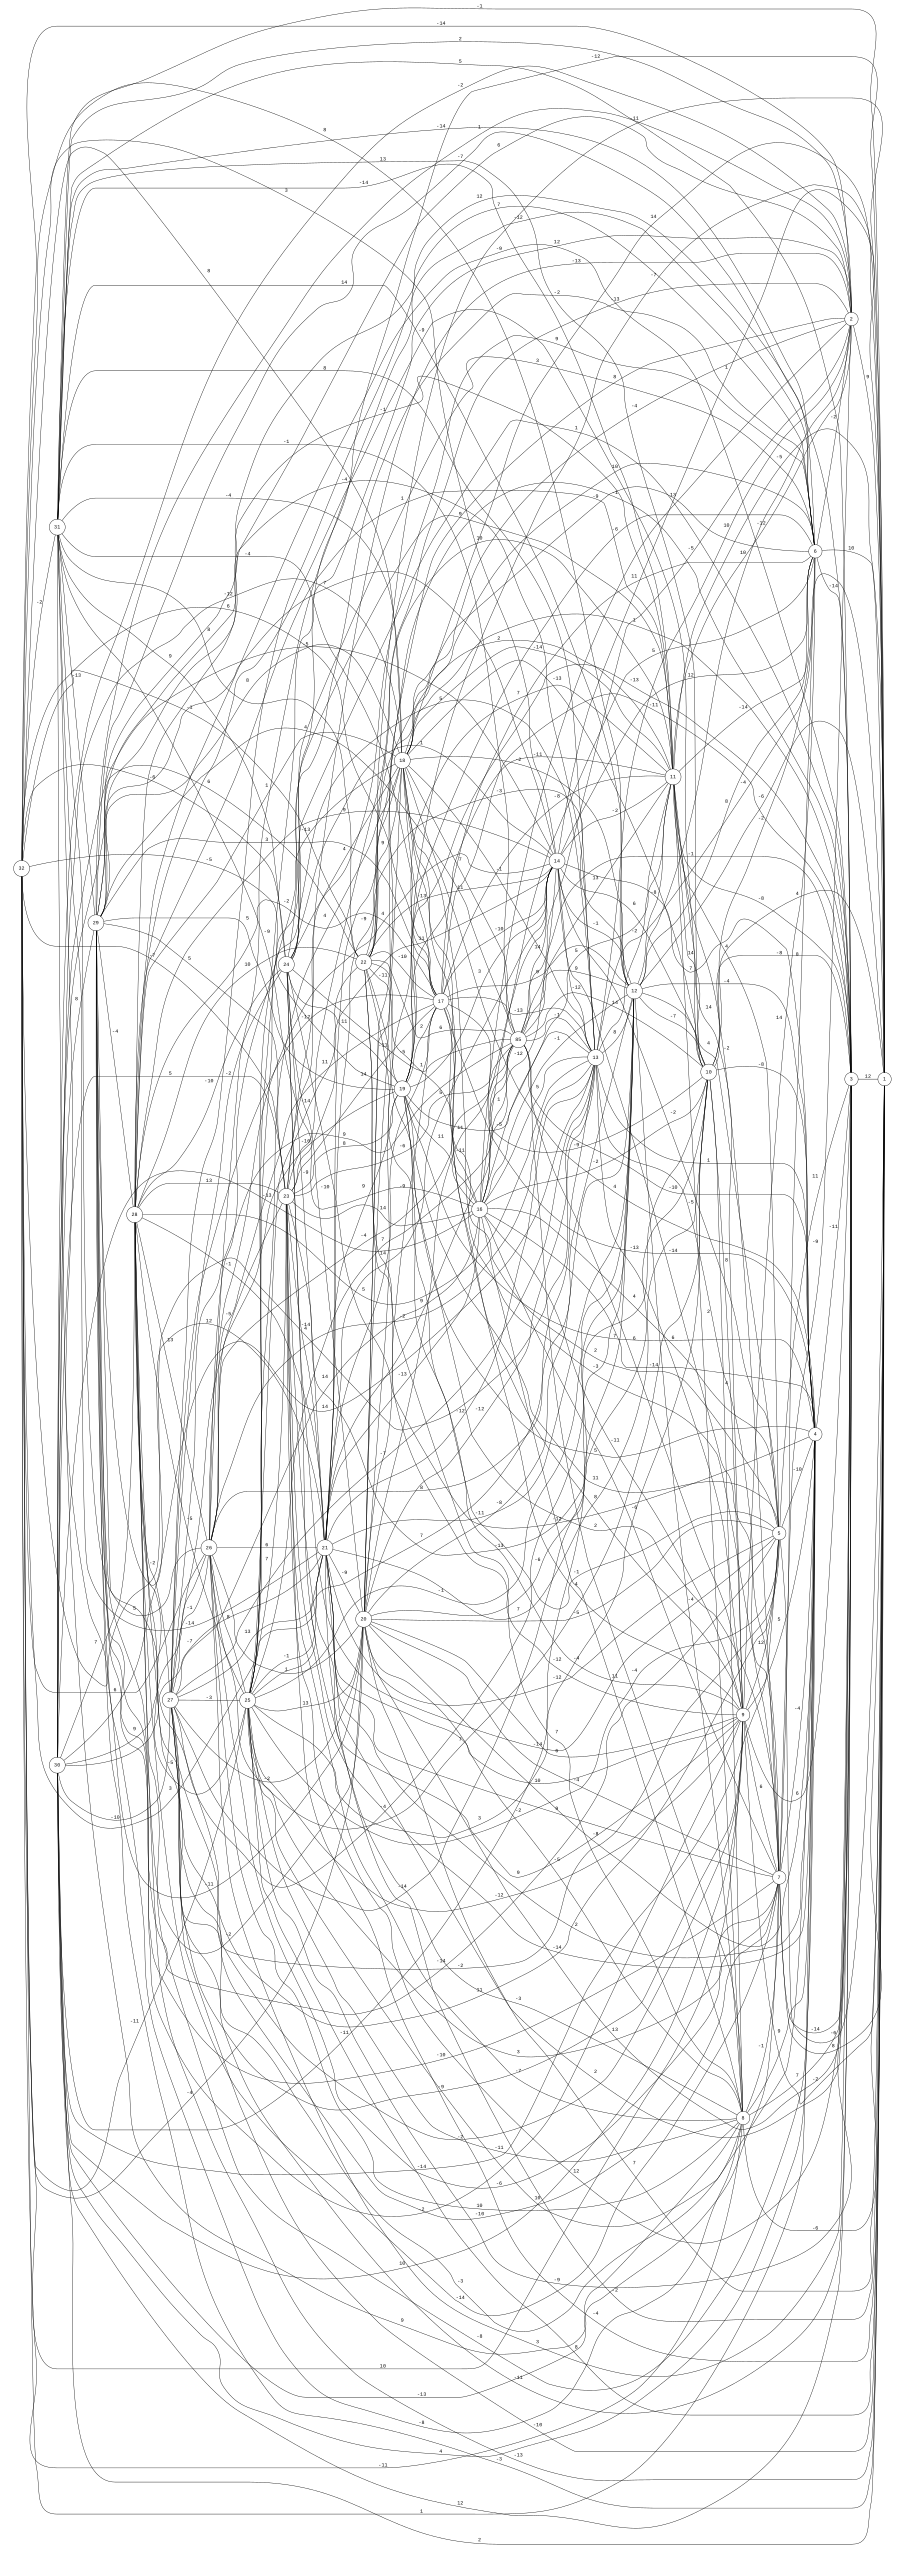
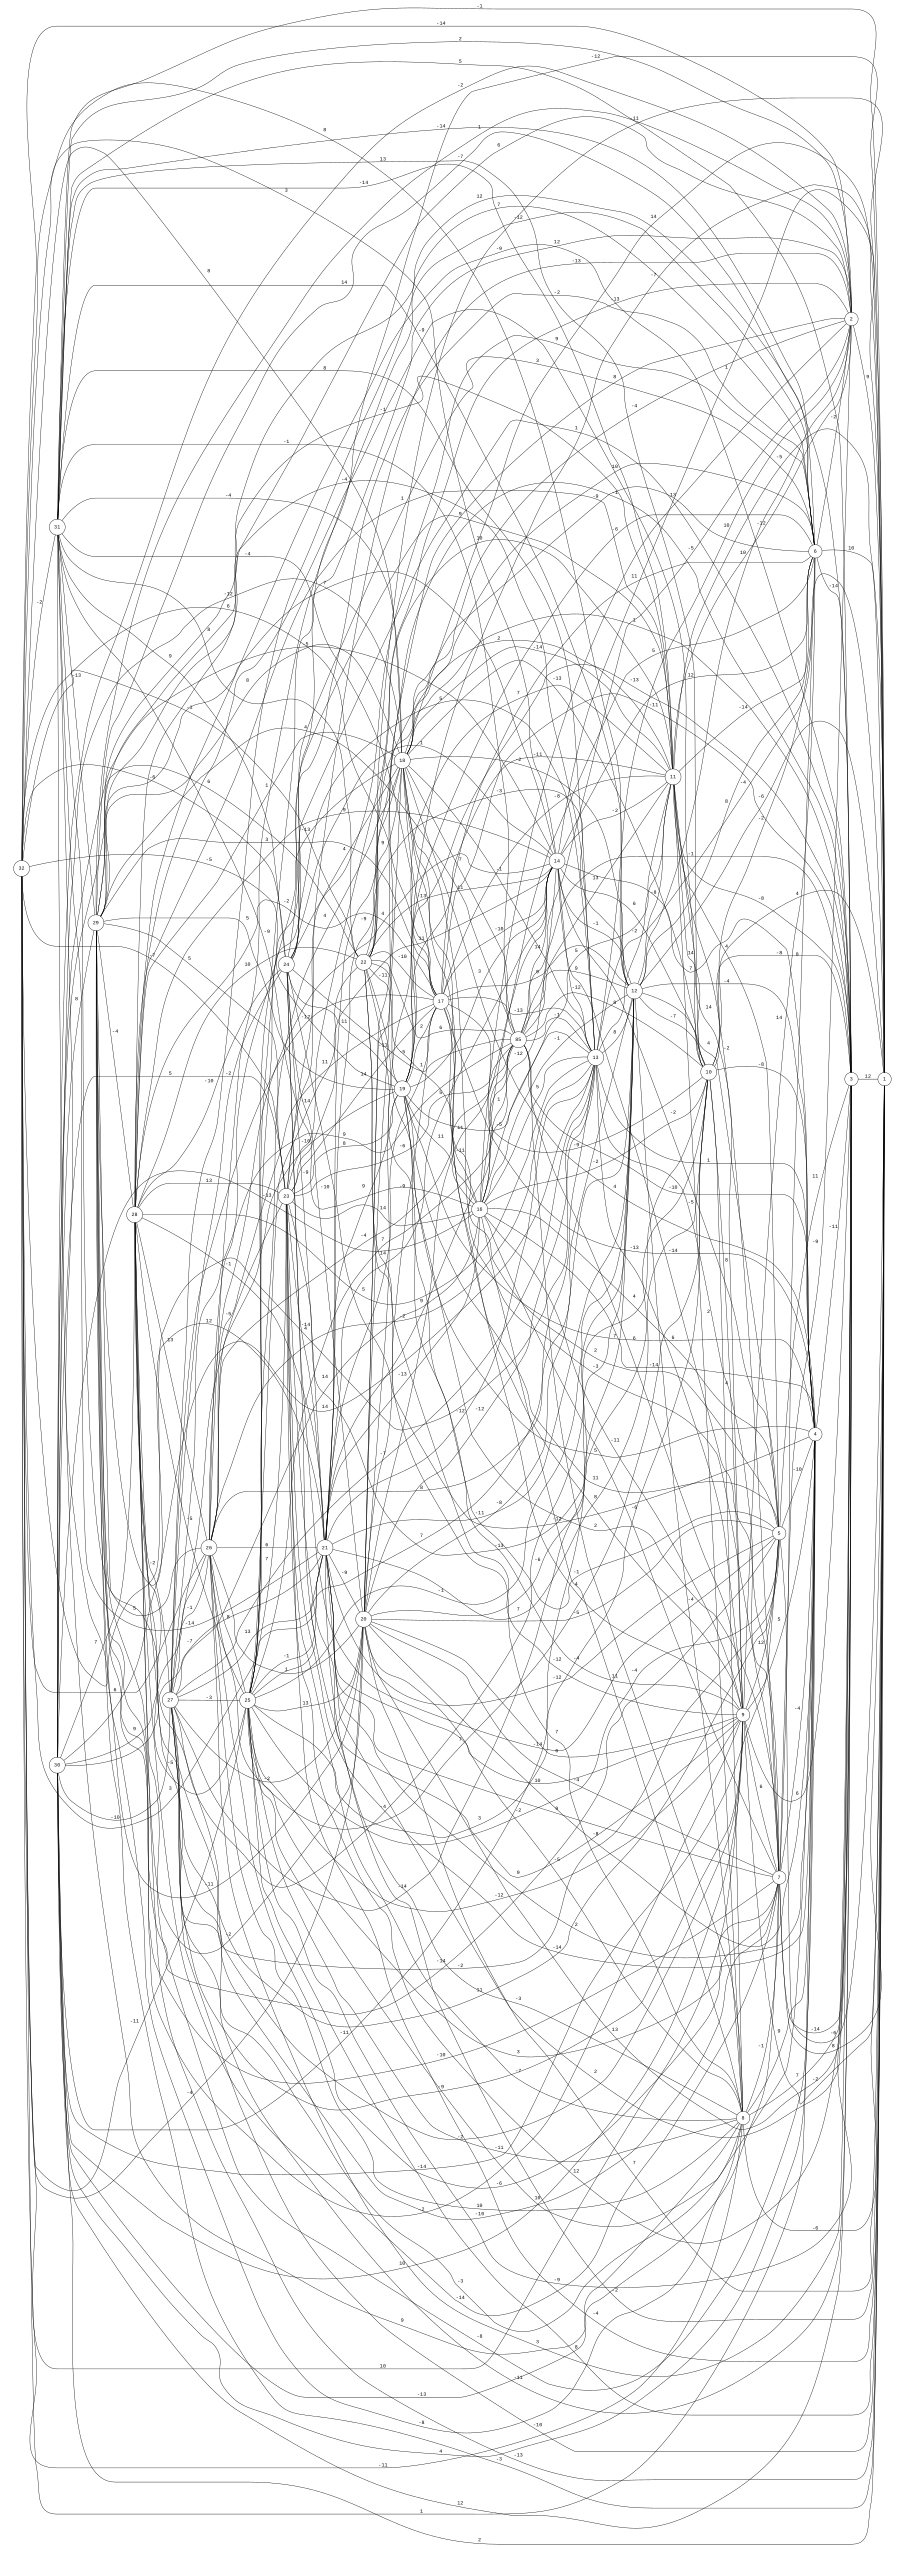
edge "85" -- "10": label "14" -> "8"
